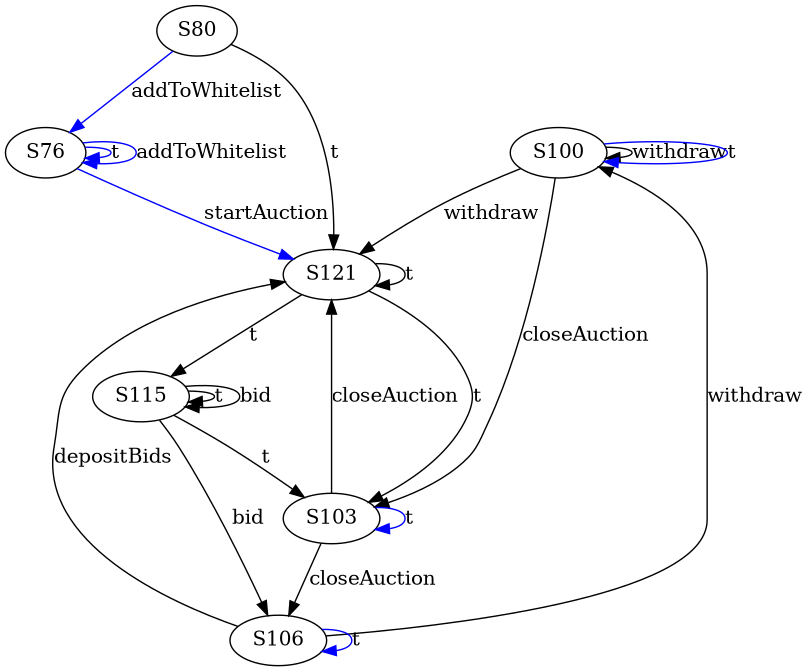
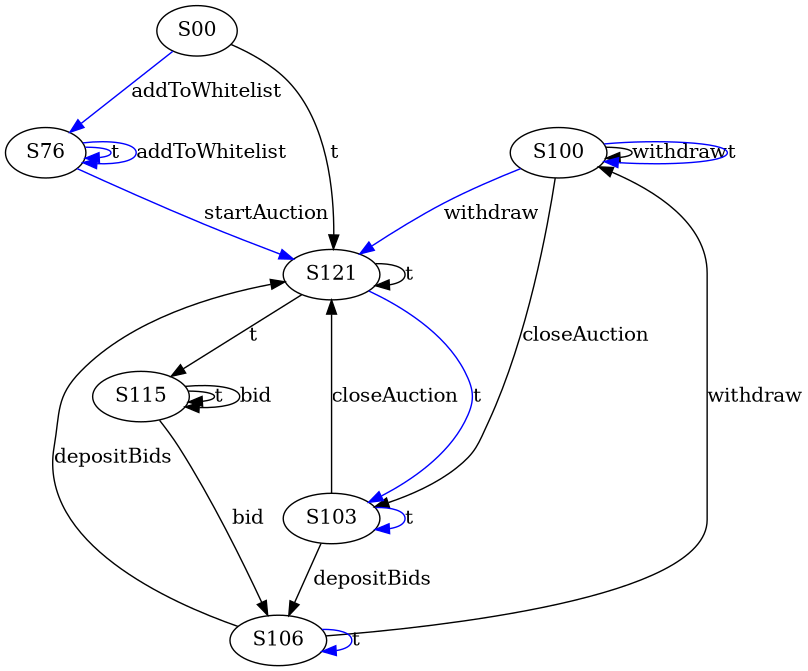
node "S80": label "S80" -> "S00"
edge "S100" -> "S121": color black -> blue
edge "S121" -> "S103": color black -> blue
edge "S115" -> "S103": removed, label "t"
edge "S103" -> "S106": label "closeAuction" -> "depositBids"
